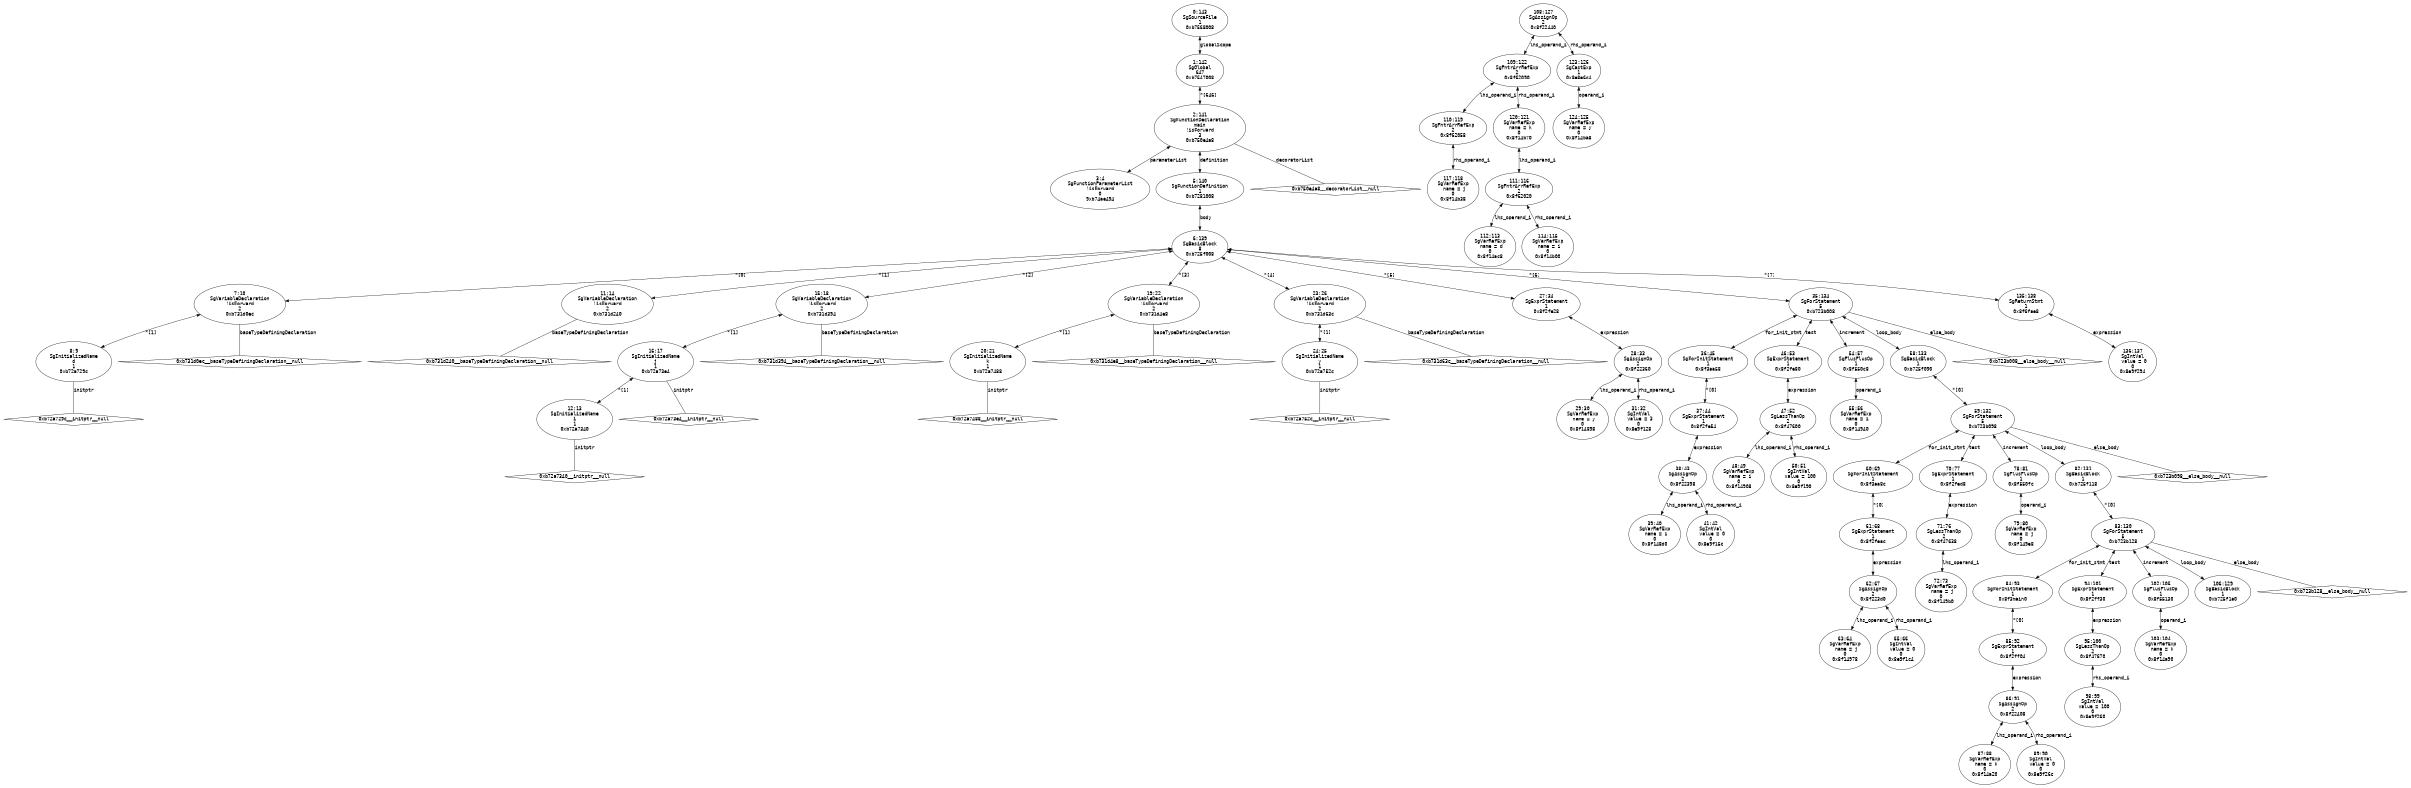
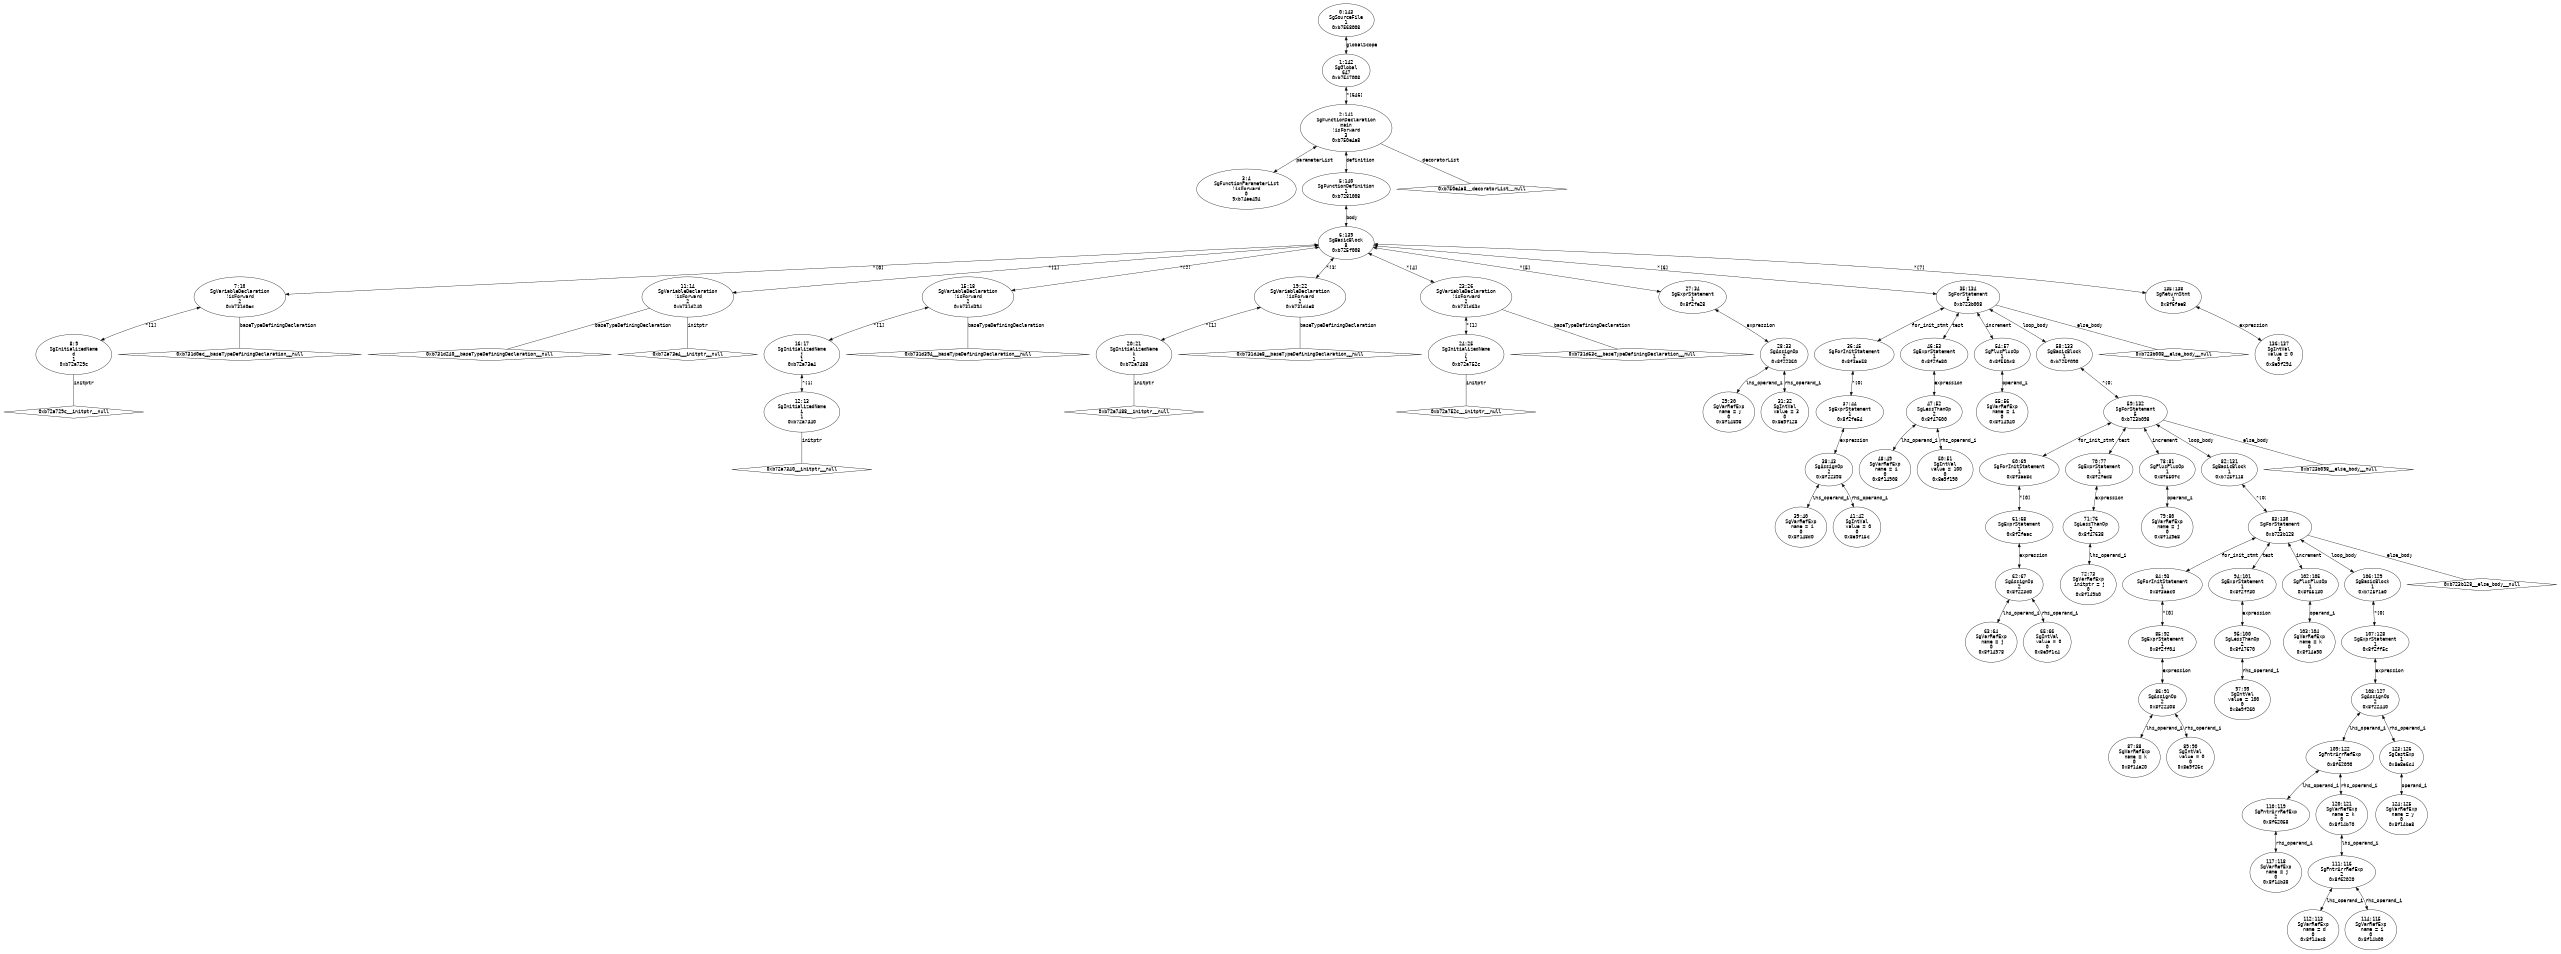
edge "16:17 SgInitializedName j 1 0xb72a73e4" -- "0xb72a73e4__initptr__null": now "11:14 SgVariableDeclaration !isForward 2 0xb731d240" -- "0xb72a73e4__initptr__null"
node "72:73 SgVarRefExp name = j 0 0x8f149b0": label "72:73 SgVarRefExp name = j 0 0x8f149b0" -> "72:73 SgVarRefExp initptr = j 0 0x8f149b0"
node "84:93 SgForInitStatement 1 0x8f3main0": label "84:93 SgForInitStatement 1 0x8f3main0" -> "84:93 SgForInitStatement 1 0x8f3aac0"
node "107:128 SgExprStatement 1 0x8f2ff5c": added
node "98:99 SgIntVal value = 100 0 0x8e9f260": label "98:99 SgIntVal value = 100 0 0x8e9f260" -> "97:99 SgIntVal value = 100 0 0x8e9f260"
